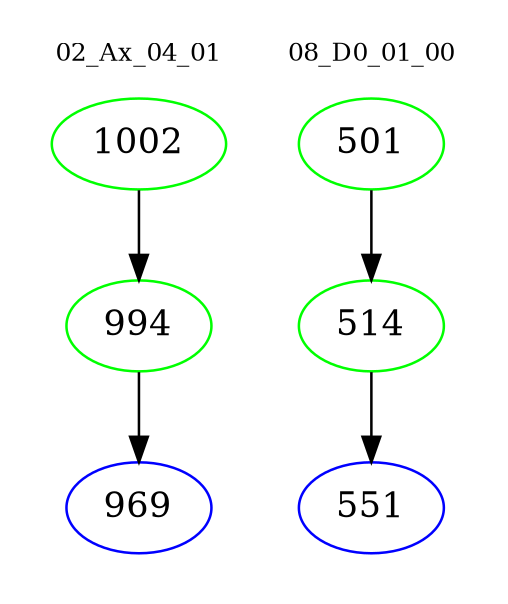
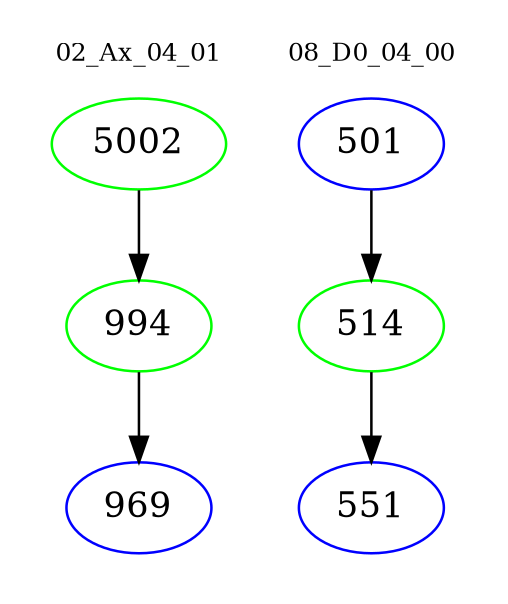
cluster "08_D0_01_00": label "08_D0_01_00" -> "08_D0_04_00"
node "1002": label "1002" -> "5002"
node "501": color green -> blue
